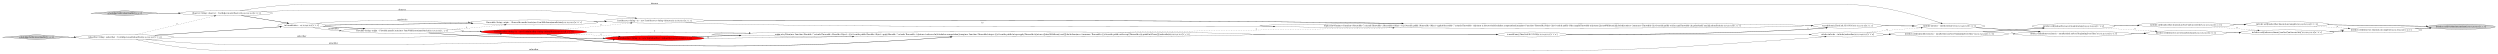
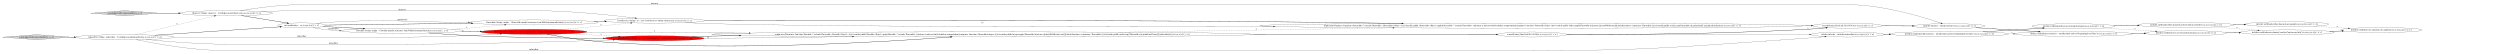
node "inOrder.verifyNoMoreInteractions()@@@29@@@['1', '1', '1']": removed
edge "InOrder inOrder = inOrder(subscriber)@@@24@@@['1', '1', '0']" -> "InOrder inOrder = inOrder(observer)@@@24@@@['0', '0', '1']": removed, label "0"
